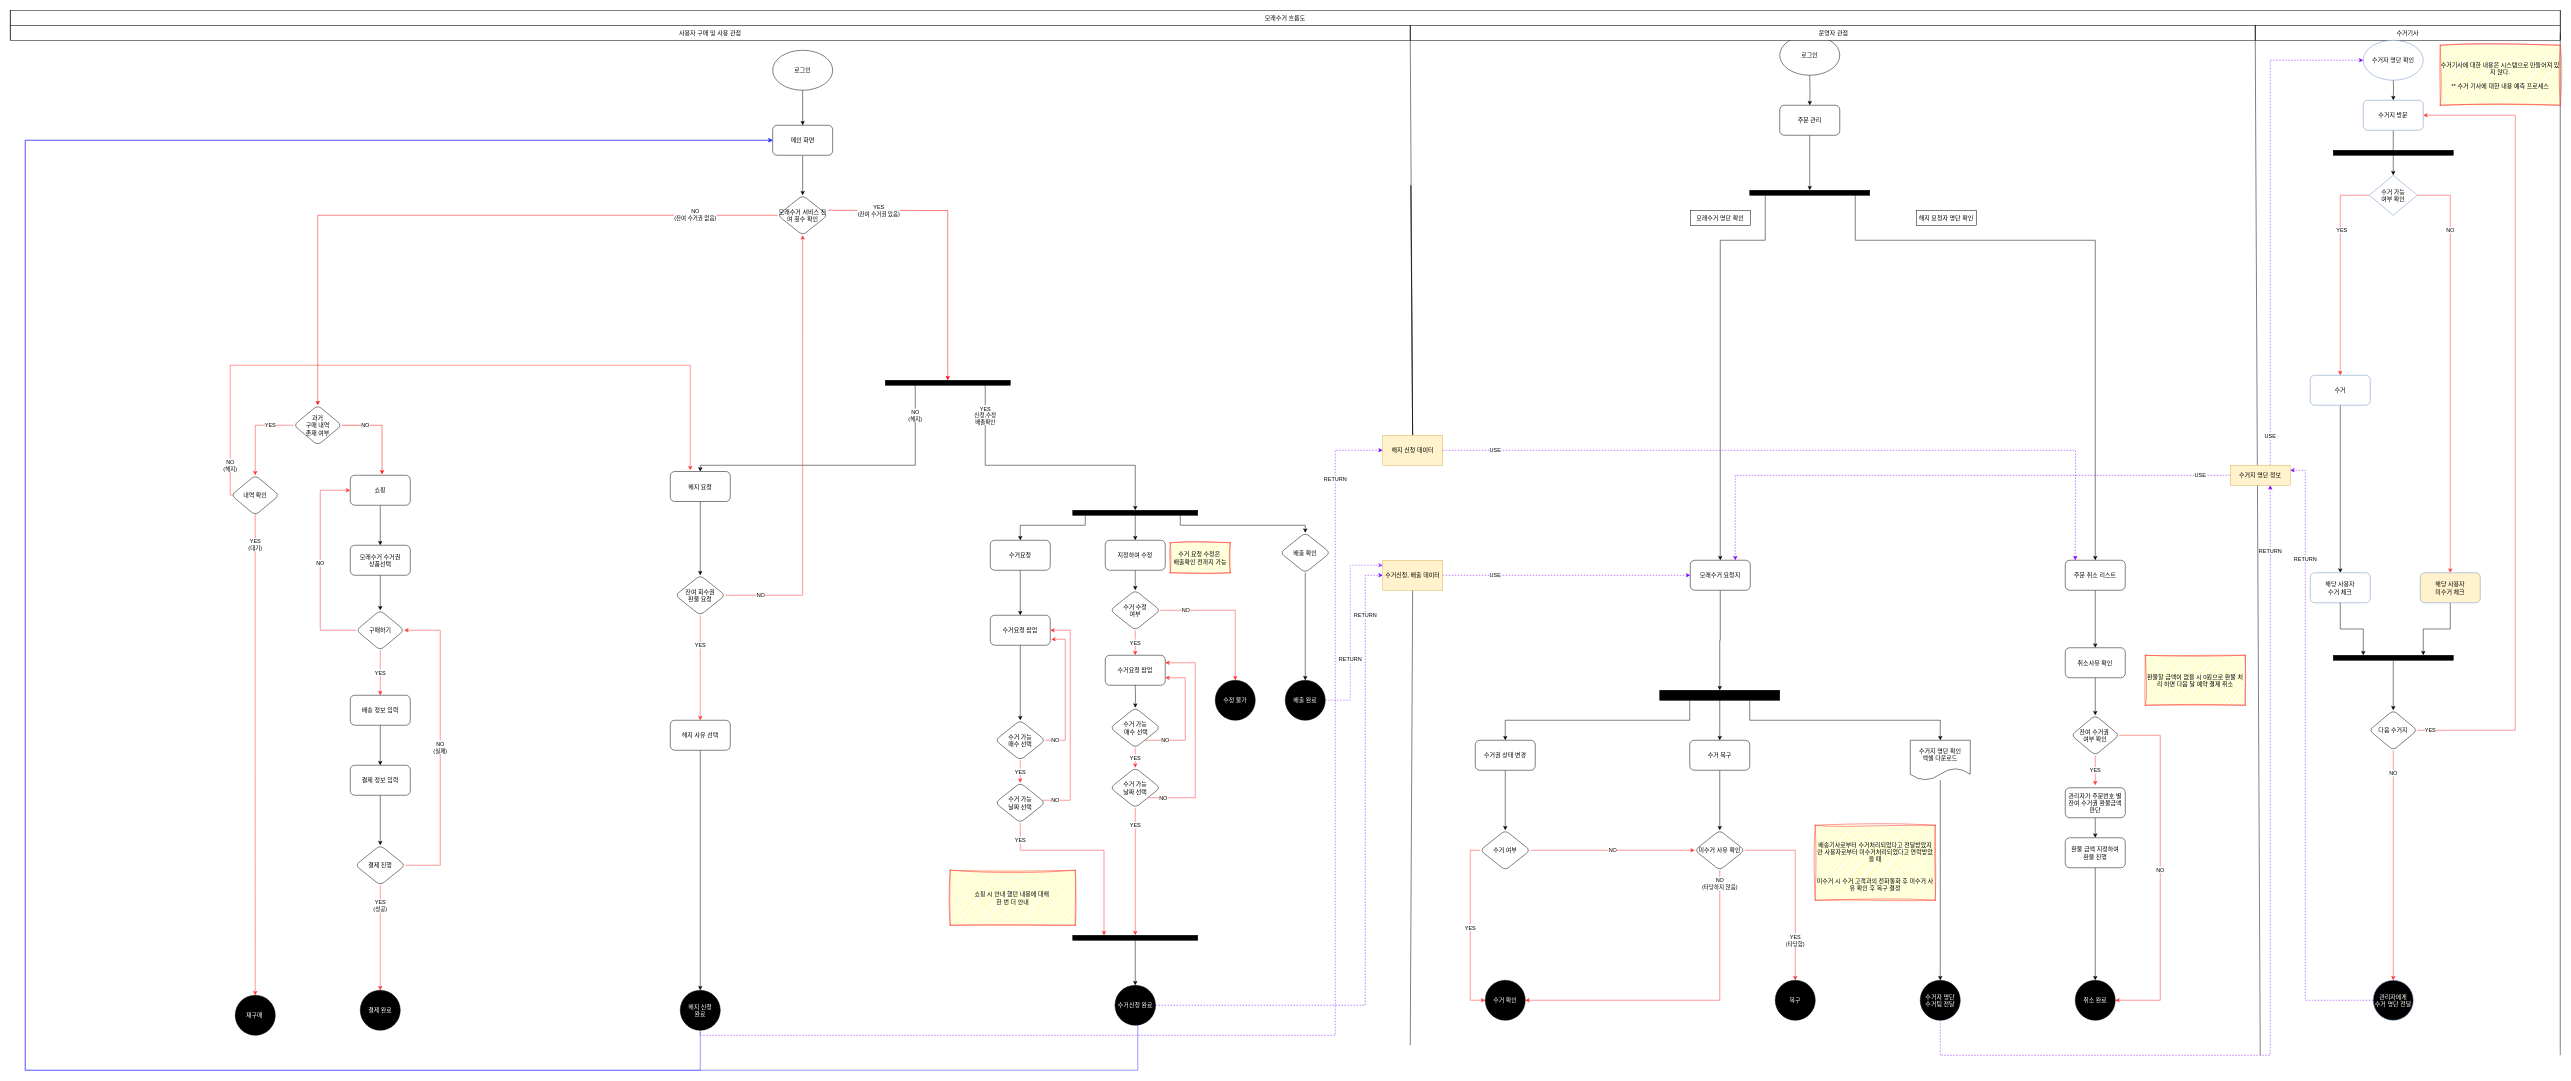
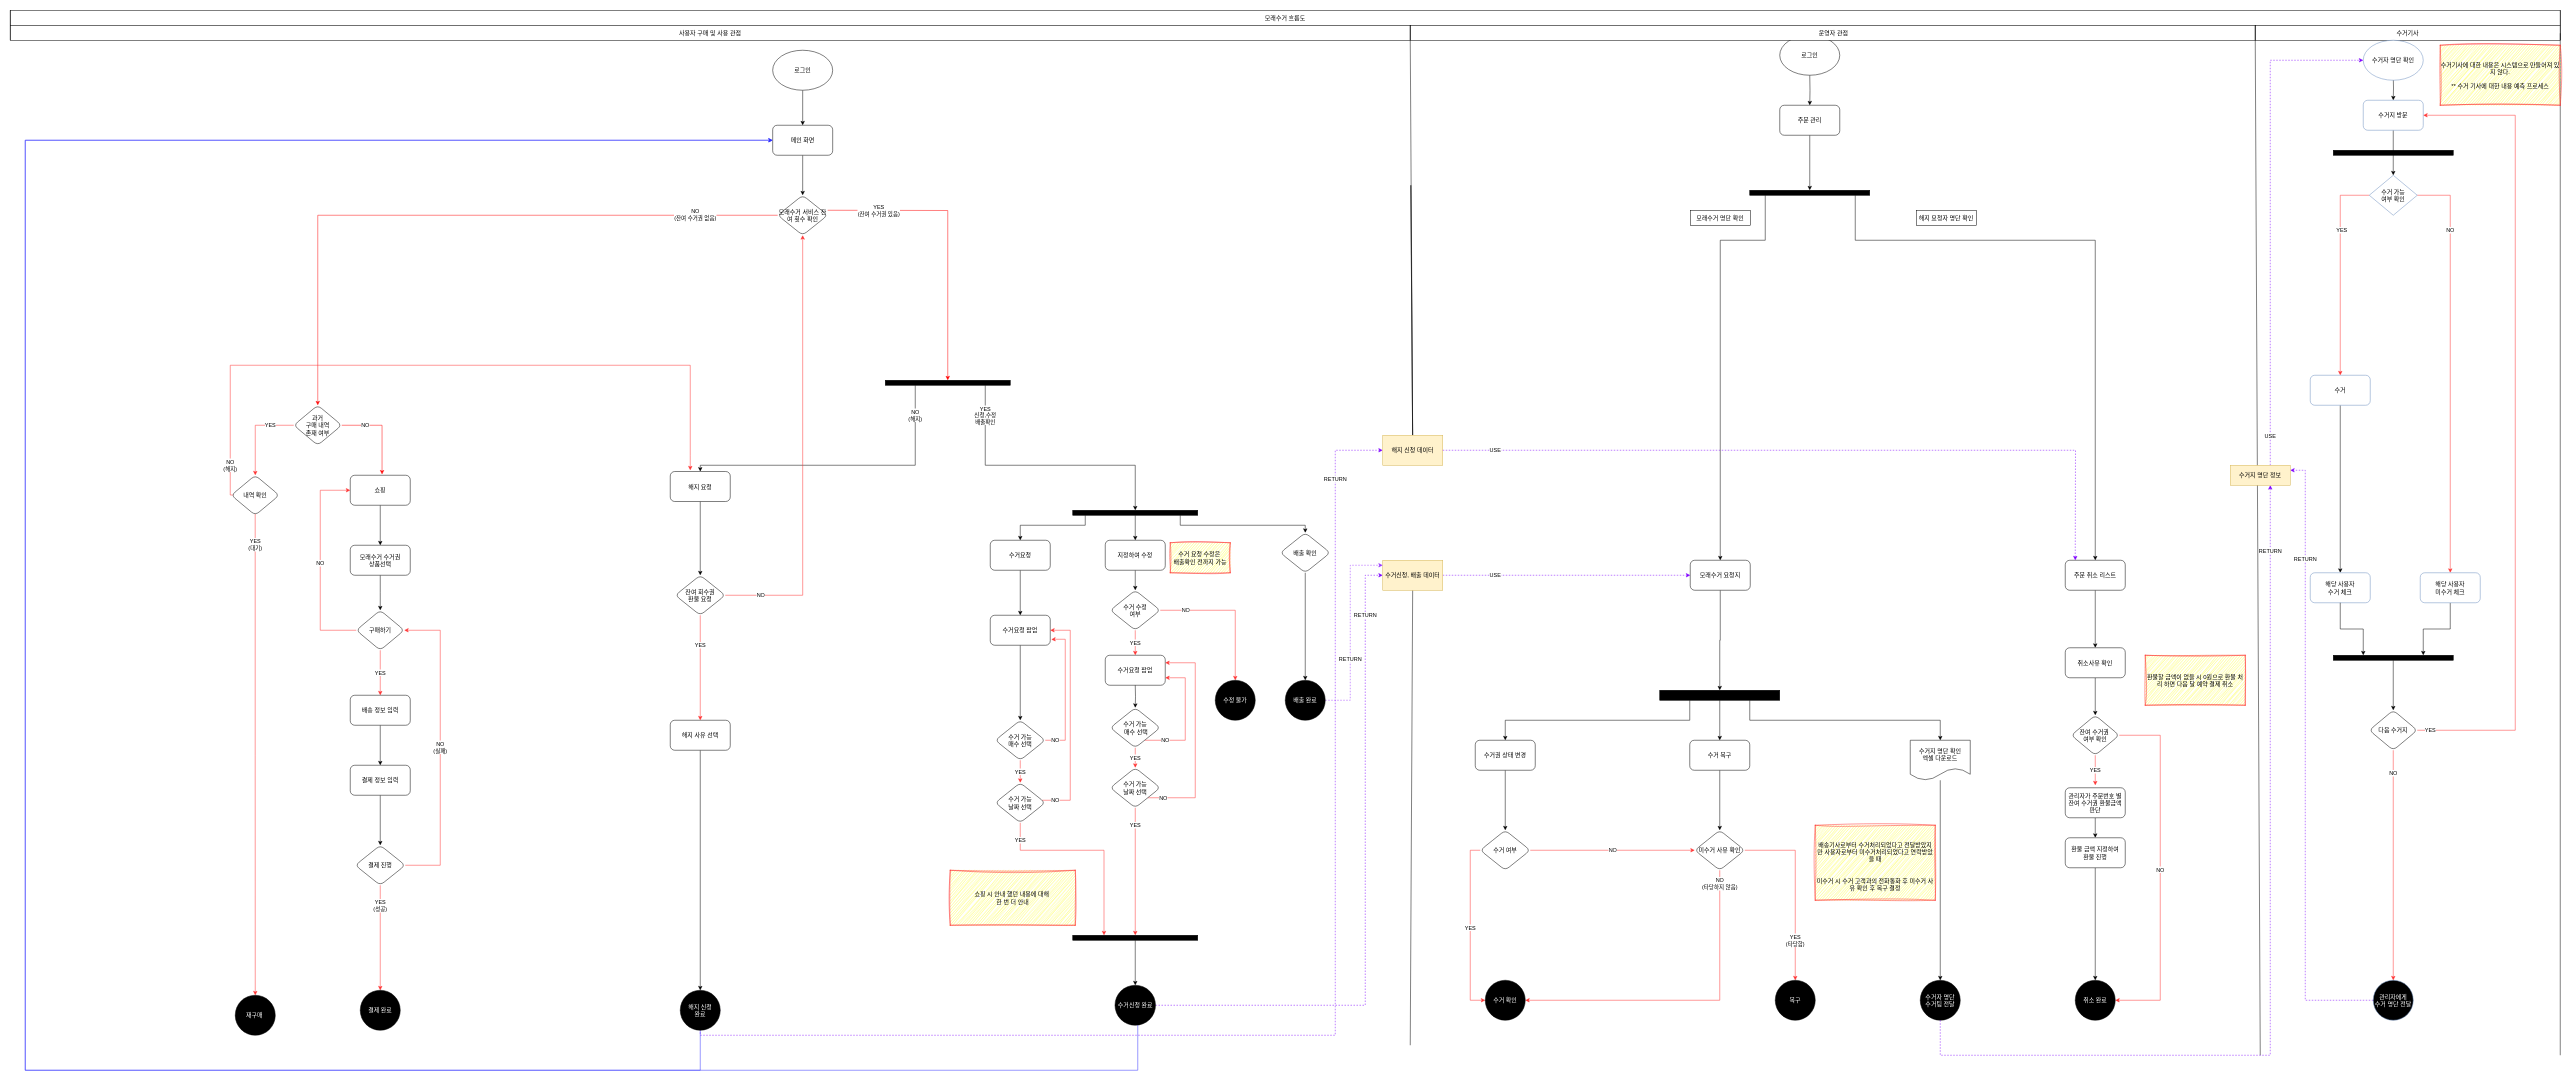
edge "수거지 명단 정보" -> "모래수거 요청지": removed, label "USE"
node "해당 사용자 미수거 체크": fillcolor #fff2cc -> #ffffff
